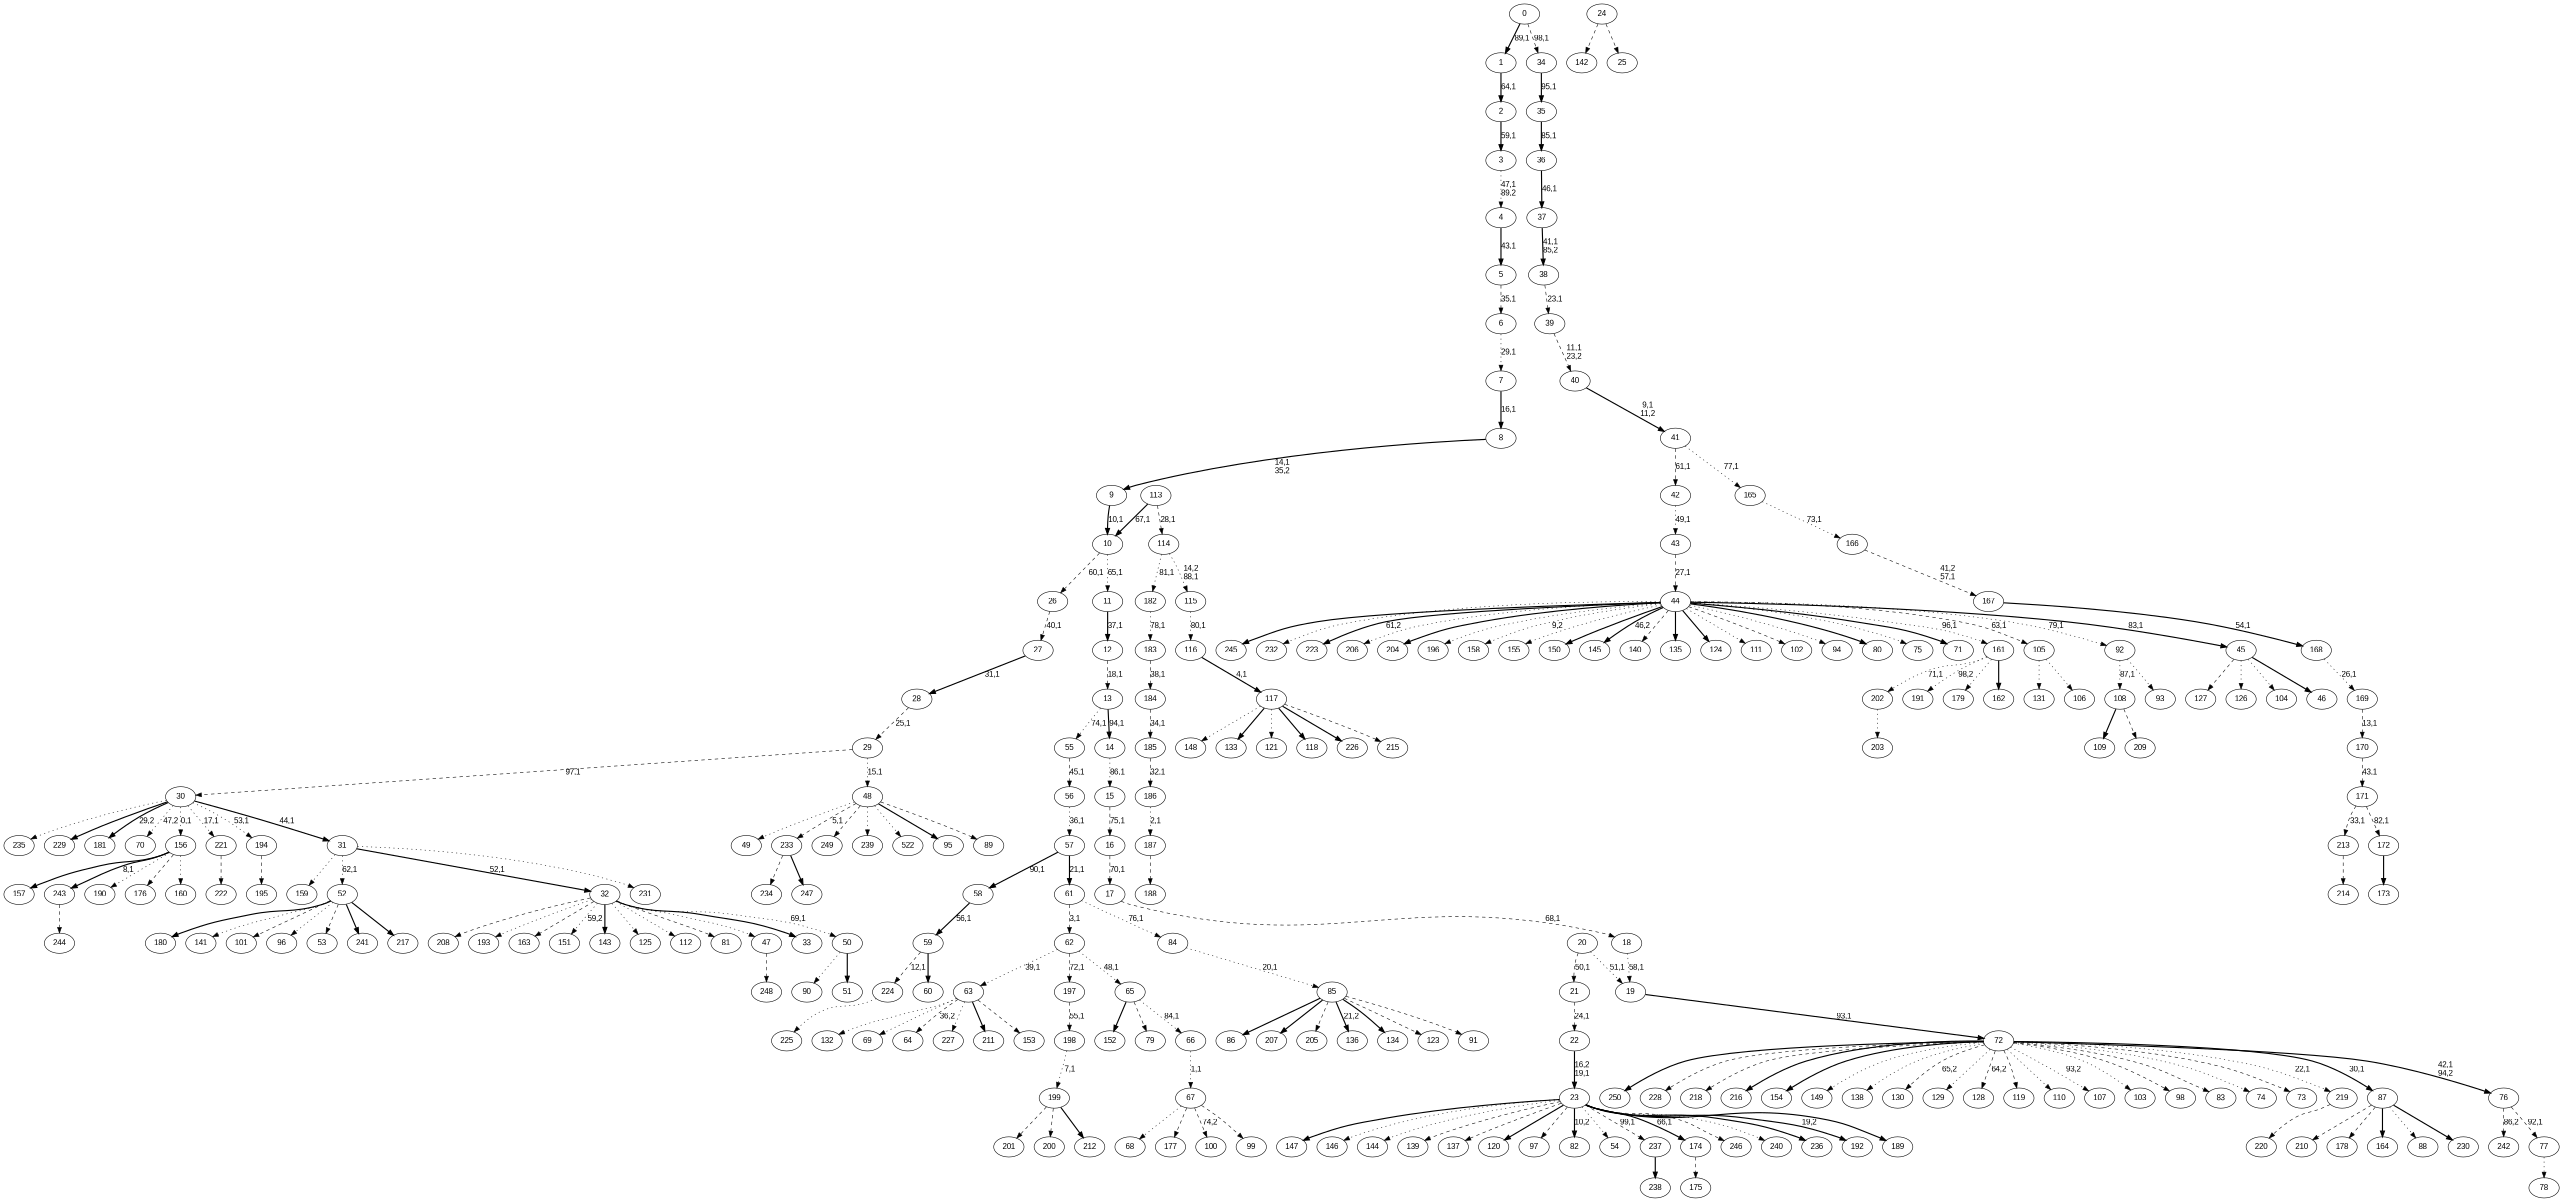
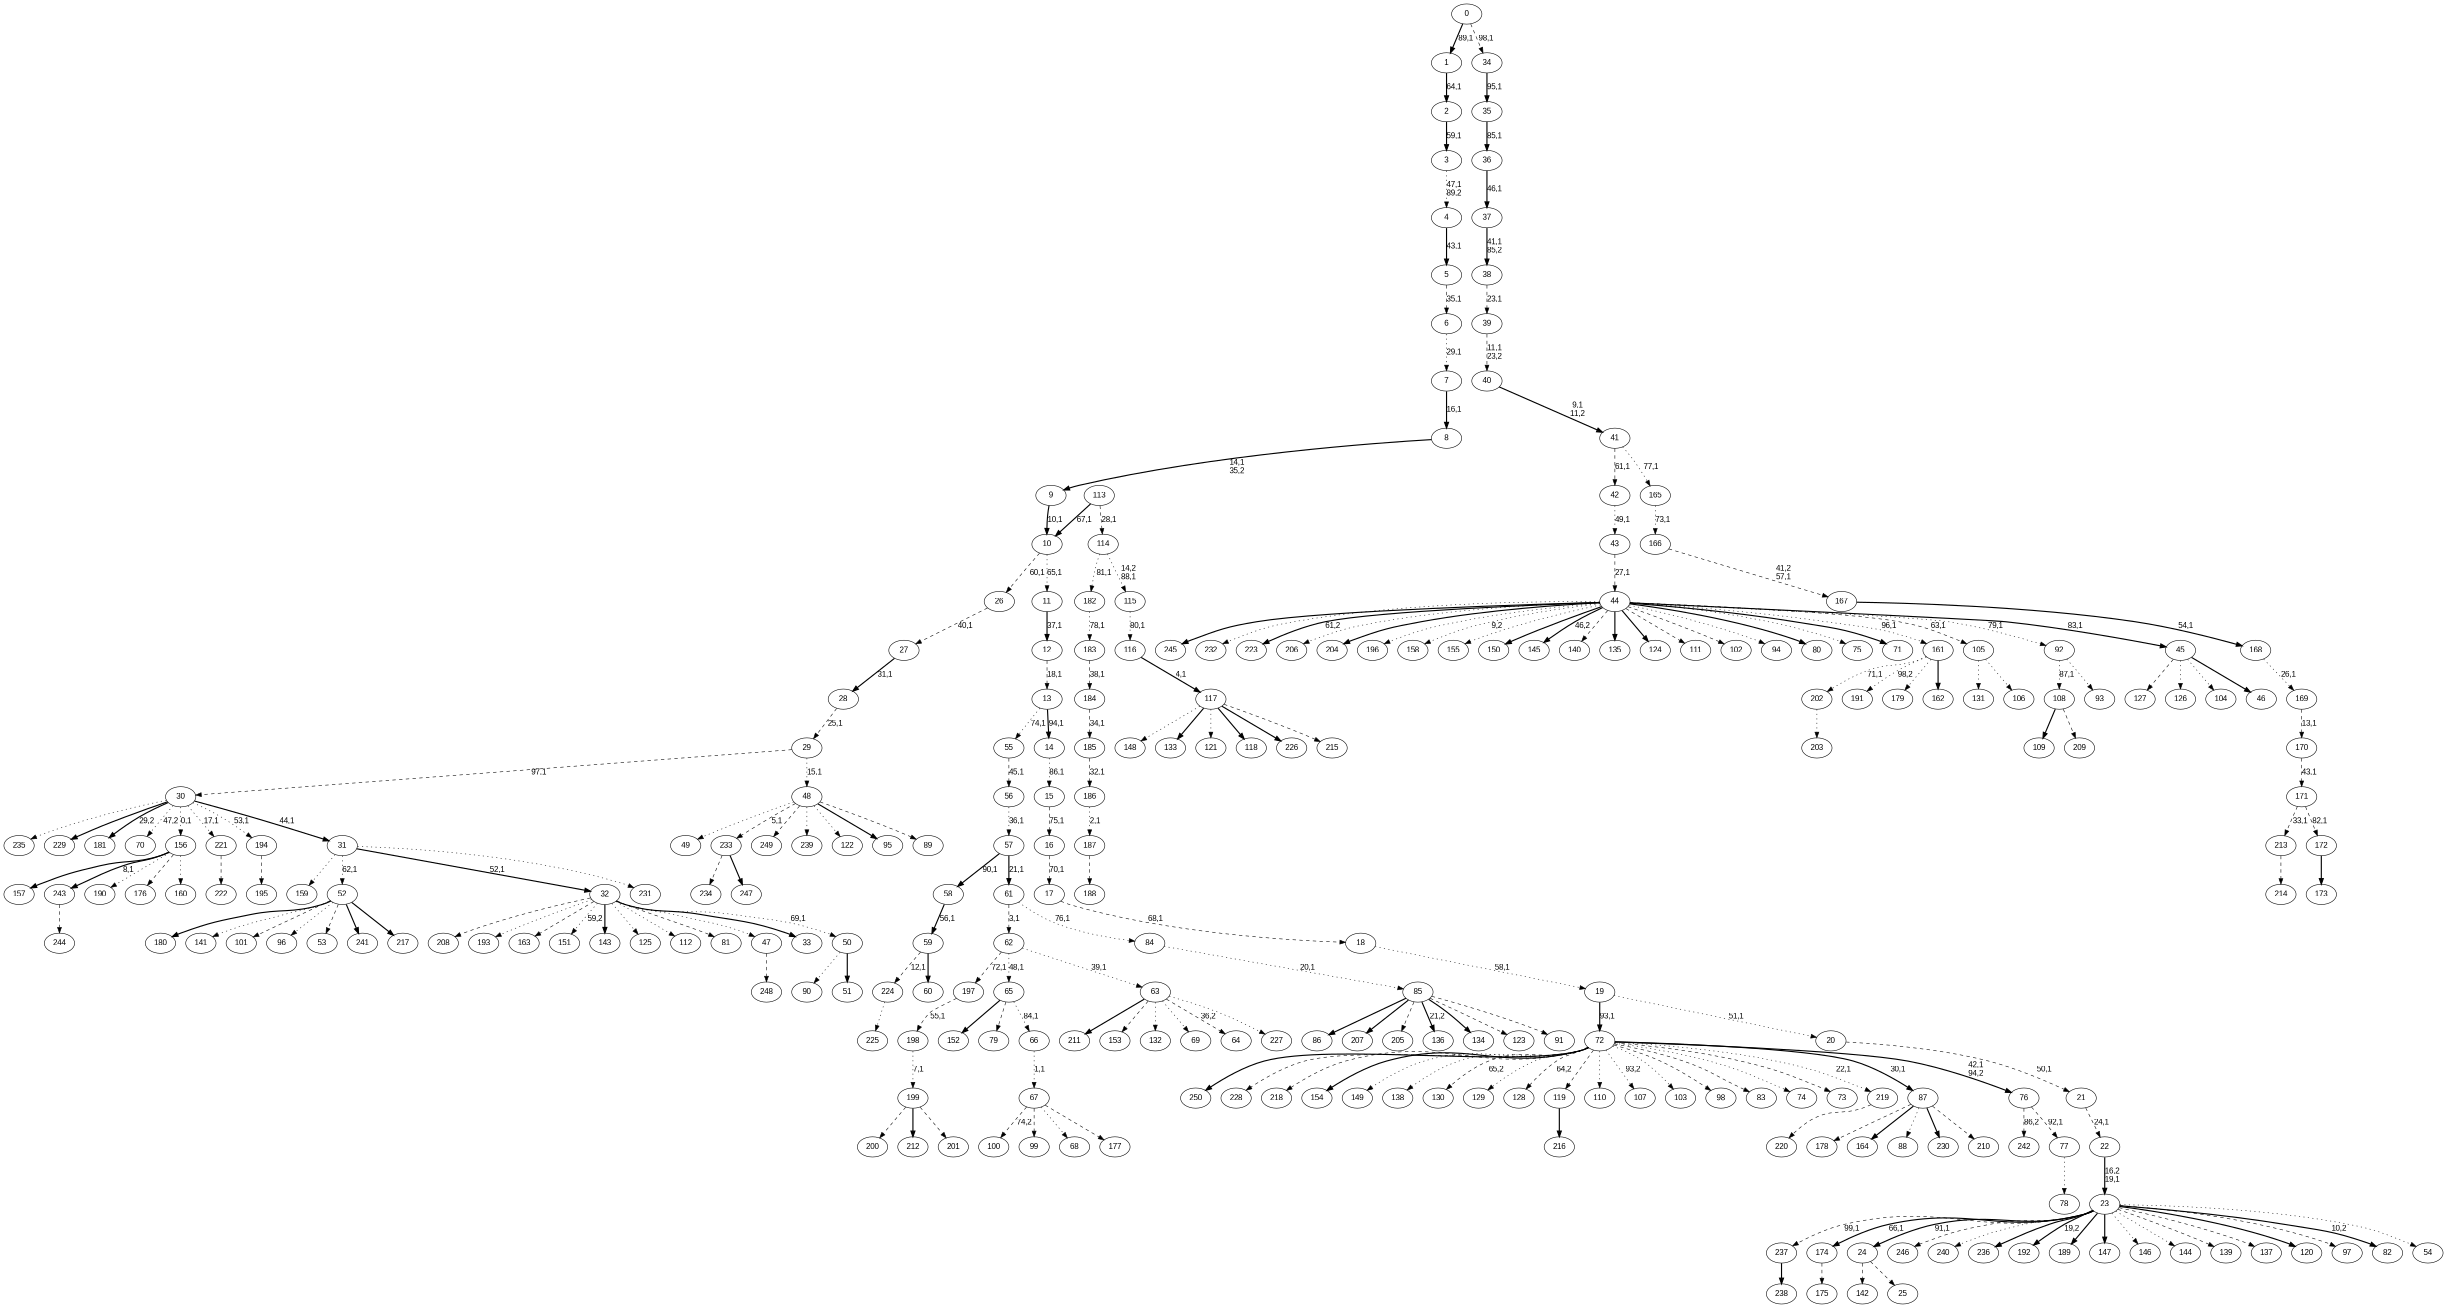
edge "44" -> "111": style dotted -> dashed
node "522": label "522" -> "122"
edge "20" -> "19": reversed
edge "72" -> "216": now "119" -> "216"
edge "23" -> "24": added, label "91,1"
